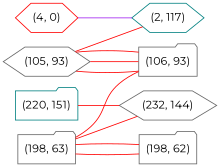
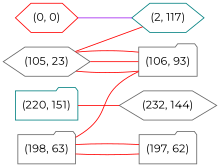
node "(4, 0)": label "(4, 0)" -> "(0, 0)"
node "(105, 93)": label "(105, 93)" -> "(105, 23)"
edge "(232, 144)" -- "(198, 63)": removed
node "(198, 62)": label "(198, 62)" -> "(197, 62)"
